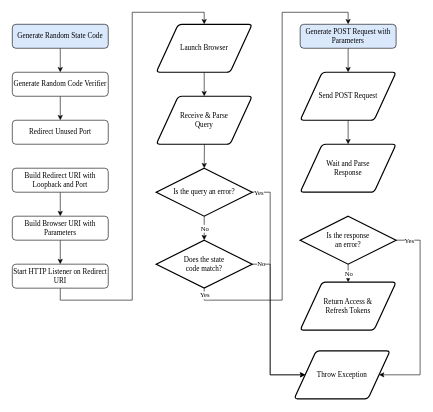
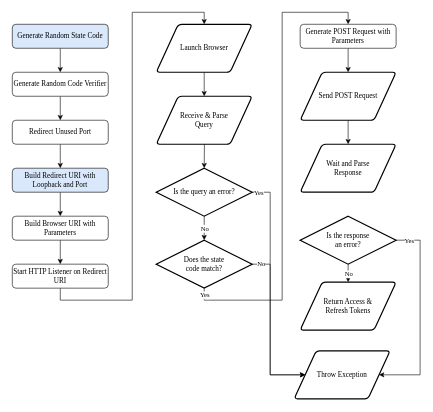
node "Generate POST Request with Parameters": fillcolor #dae8fc -> #ffffff
edge "Redirect Unused Port" -> "Build Redirect URI with Loopback and Port": added
node "Build Redirect URI with Loopback and Port": fillcolor #ffffff -> #dae8fc
